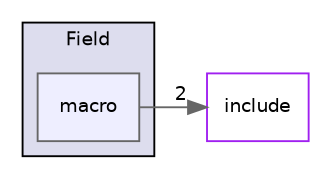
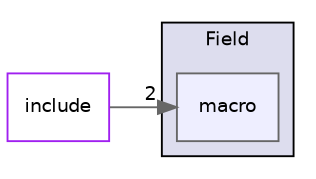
edge "macro" -> "include": reversed
